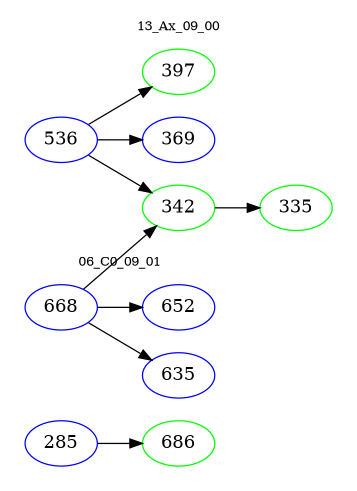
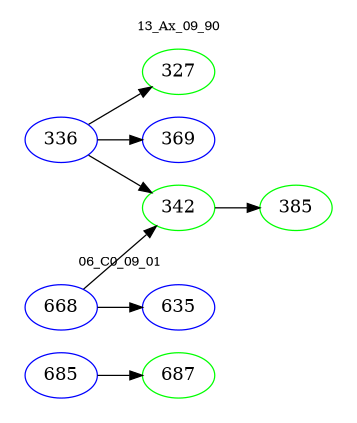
cluster "13_Ax_09_00": label "13_Ax_09_00" -> "13_Ax_09_90"
node "397": label "397" -> "327"
node "536": label "536" -> "336"
node "335": label "335" -> "385"
node "652": removed
node "285": label "285" -> "685"
node "686": label "686" -> "687"
